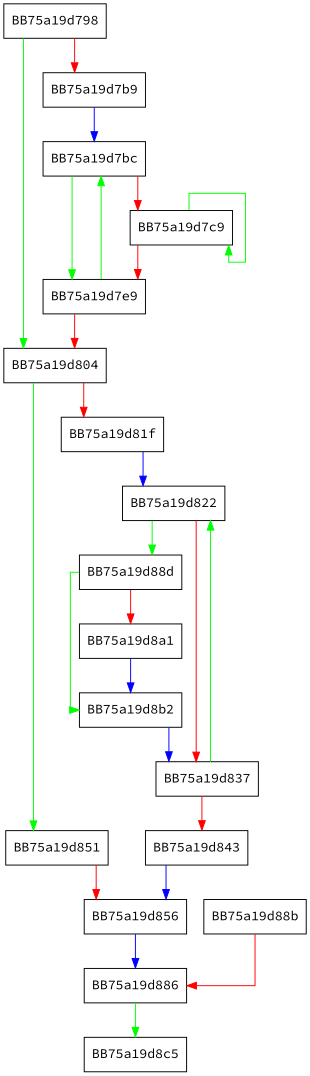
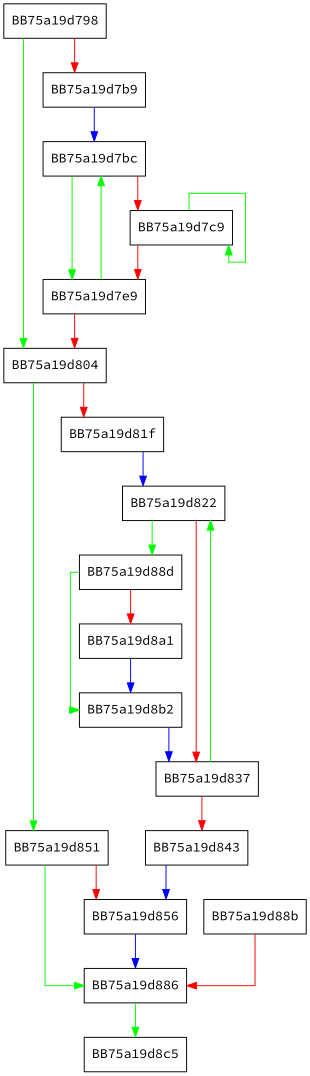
edge "BB75a19d851" -> "BB75a19d886": added
